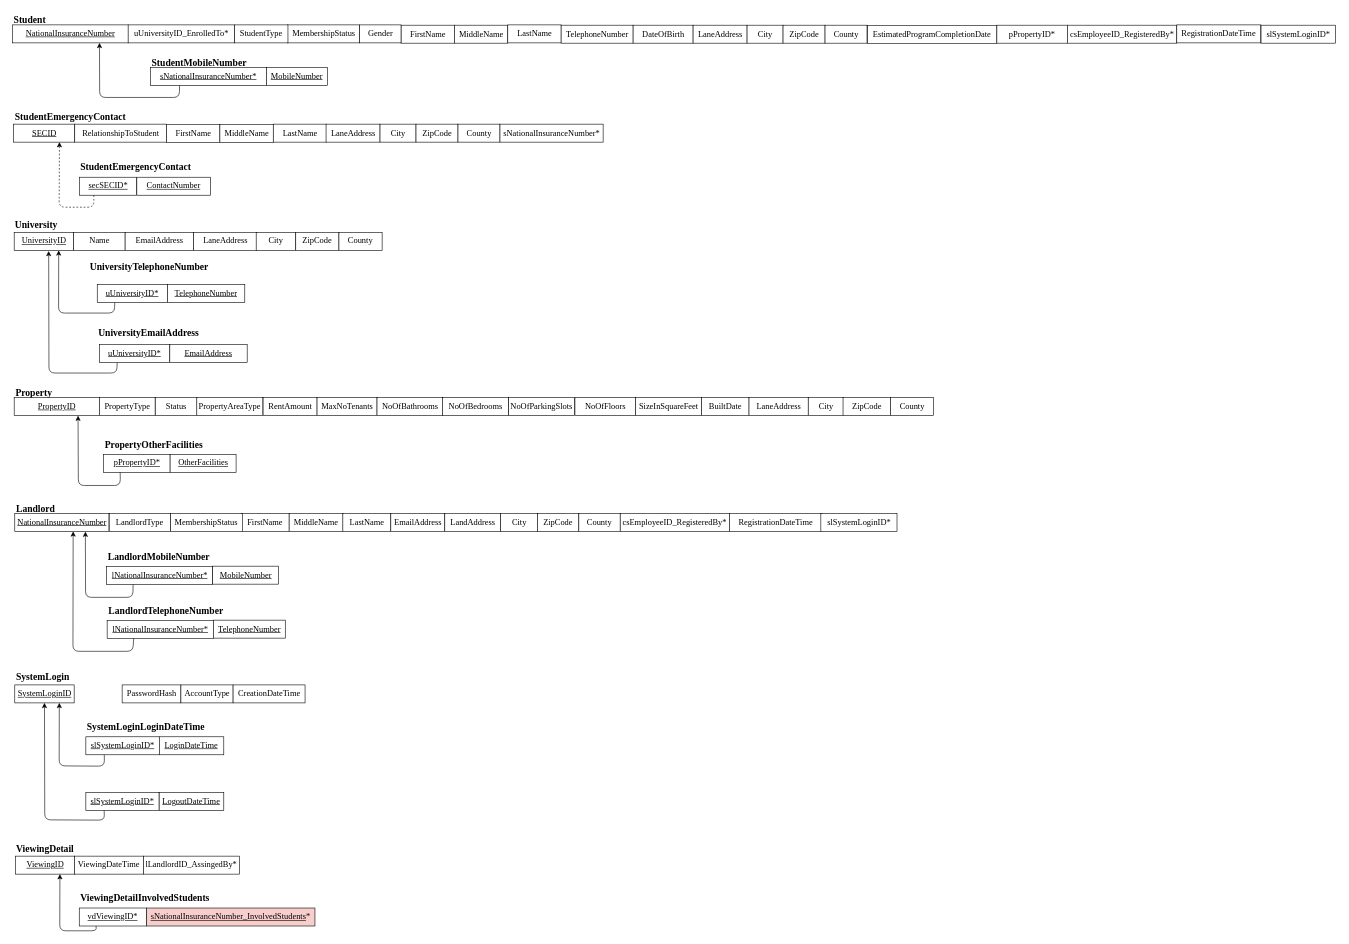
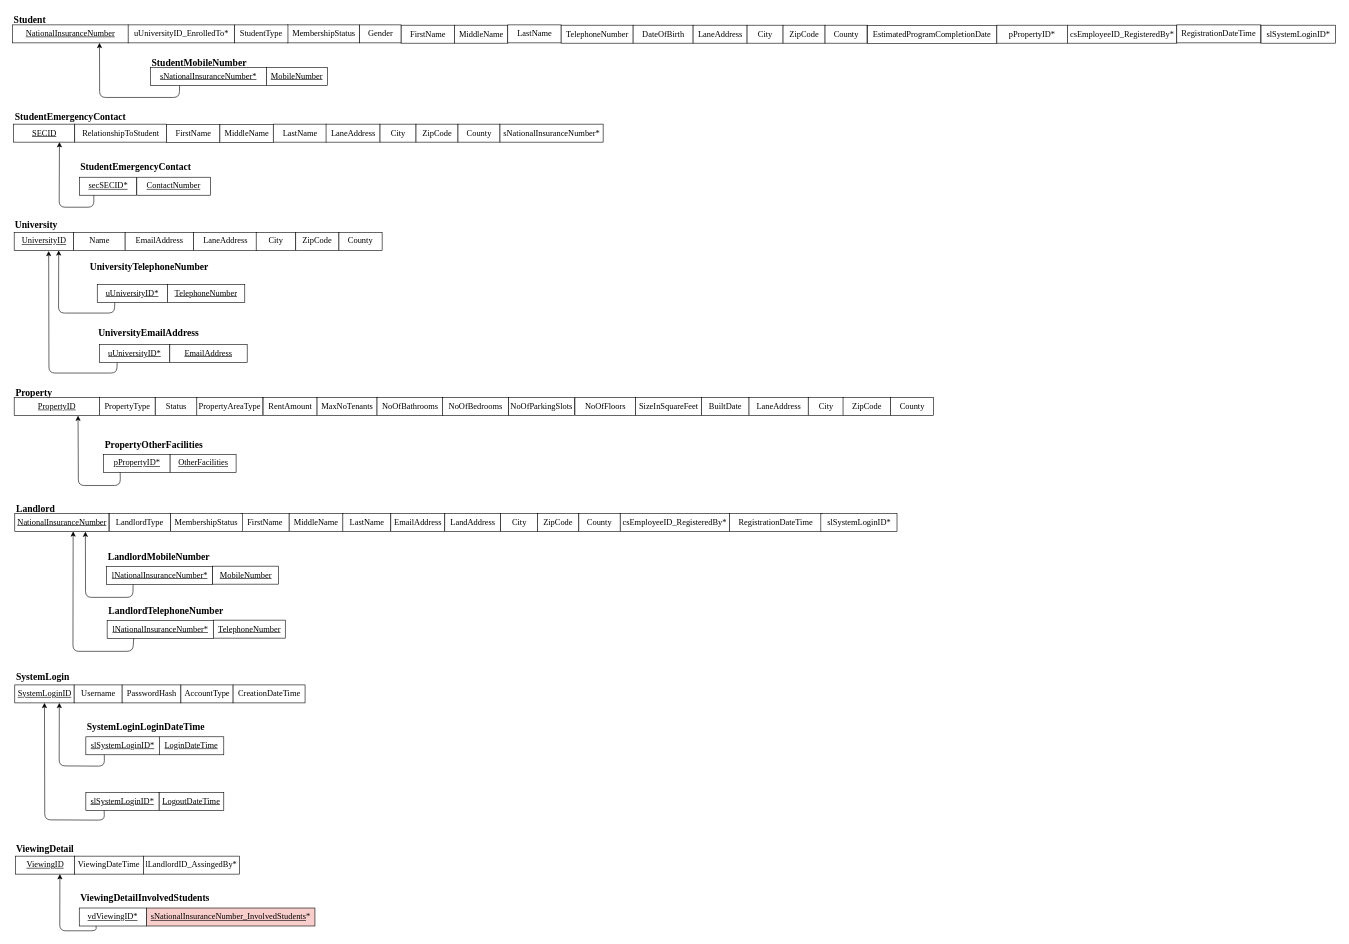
edge "secSECID*" -> "SECID": style dashed -> solid
node "Username": added
